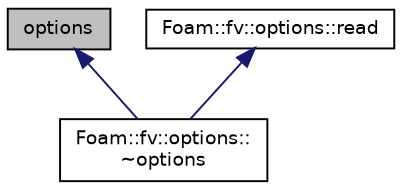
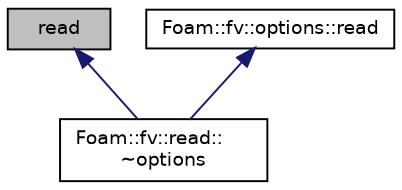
node "options": label "options" -> "read"
node "Foam::fv::options:: ~options": label "Foam::fv::options:: ~options" -> "Foam::fv::read:: ~options"
